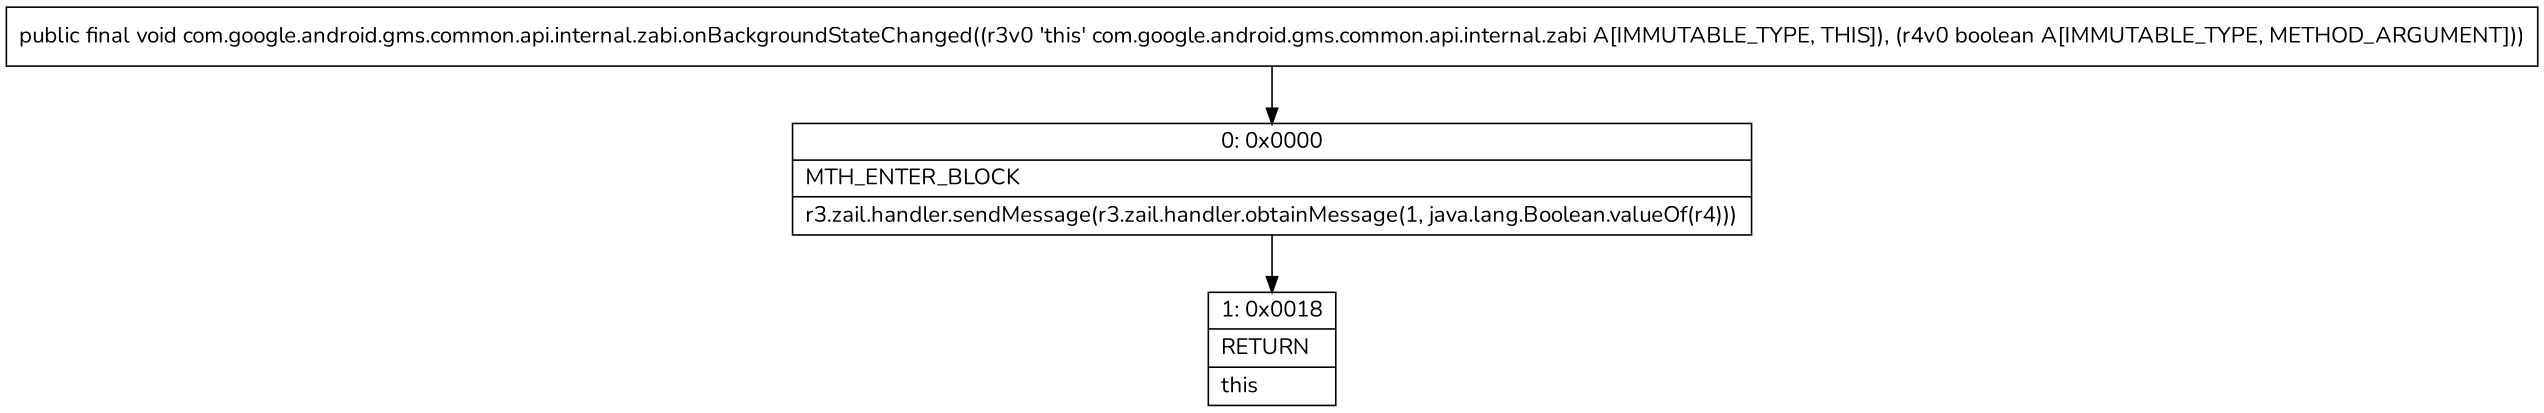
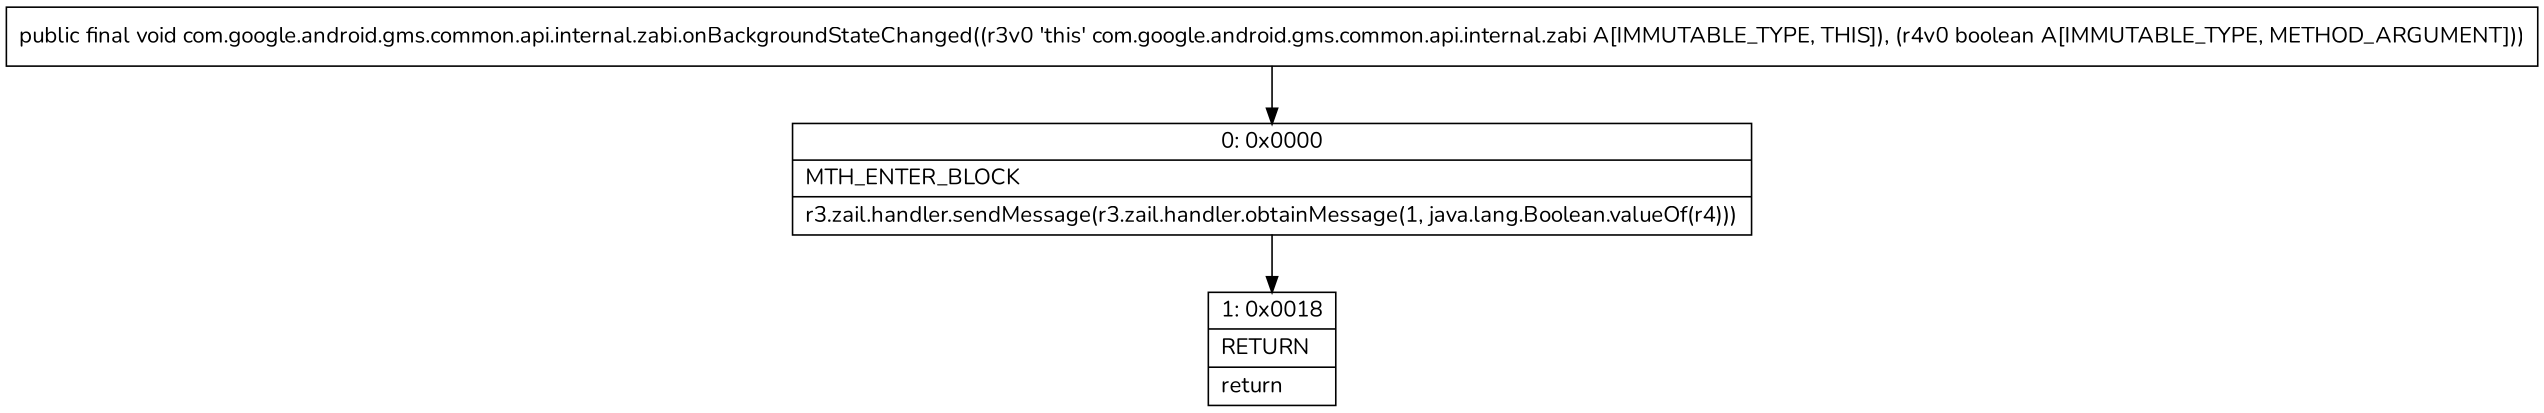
node "1: 0x0018": text "this" -> "return"
